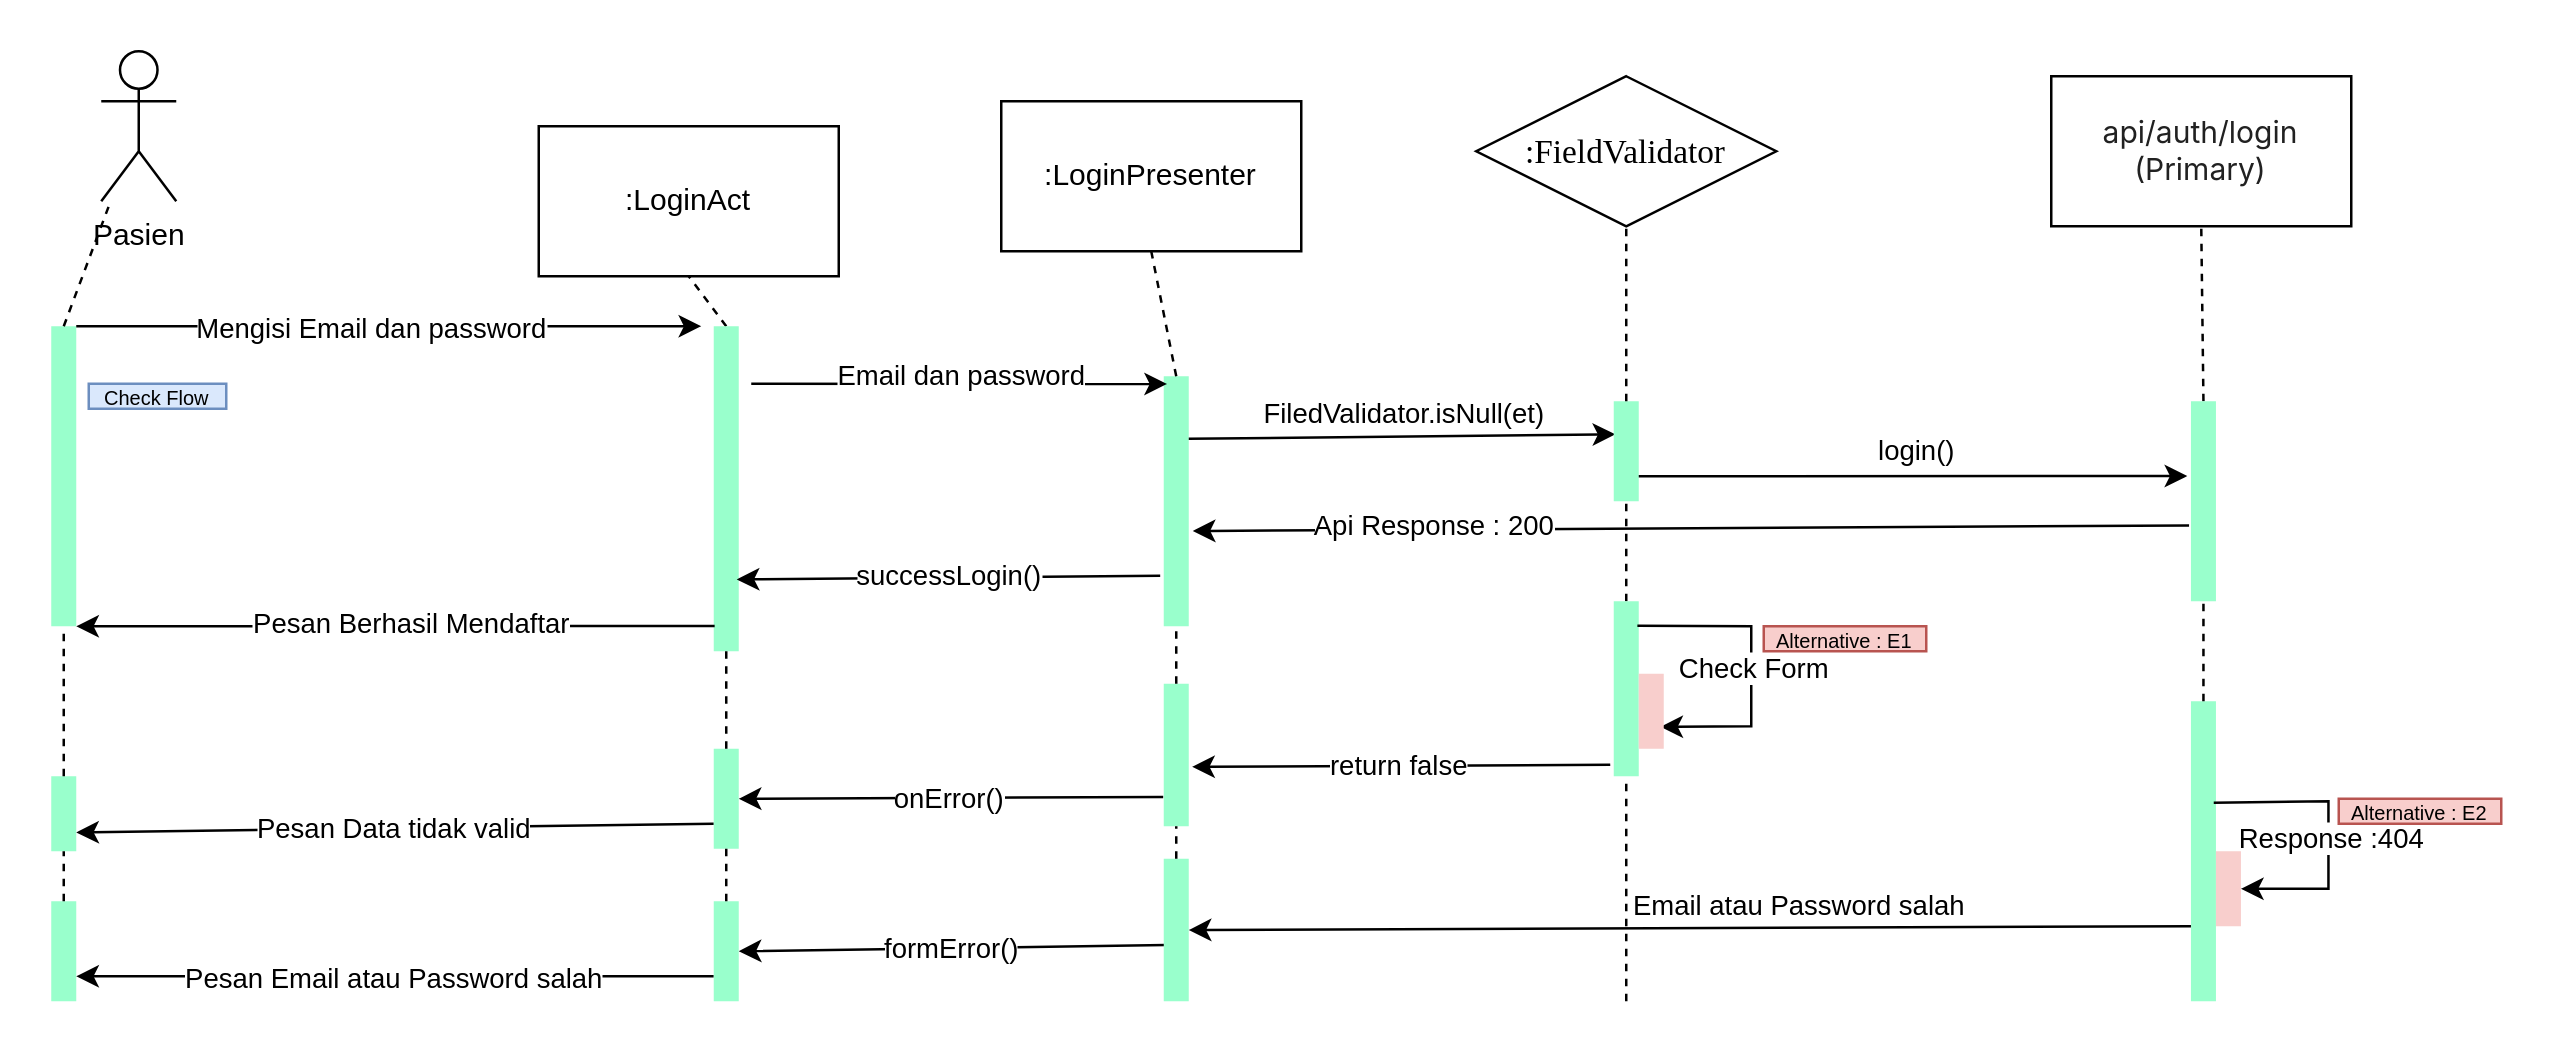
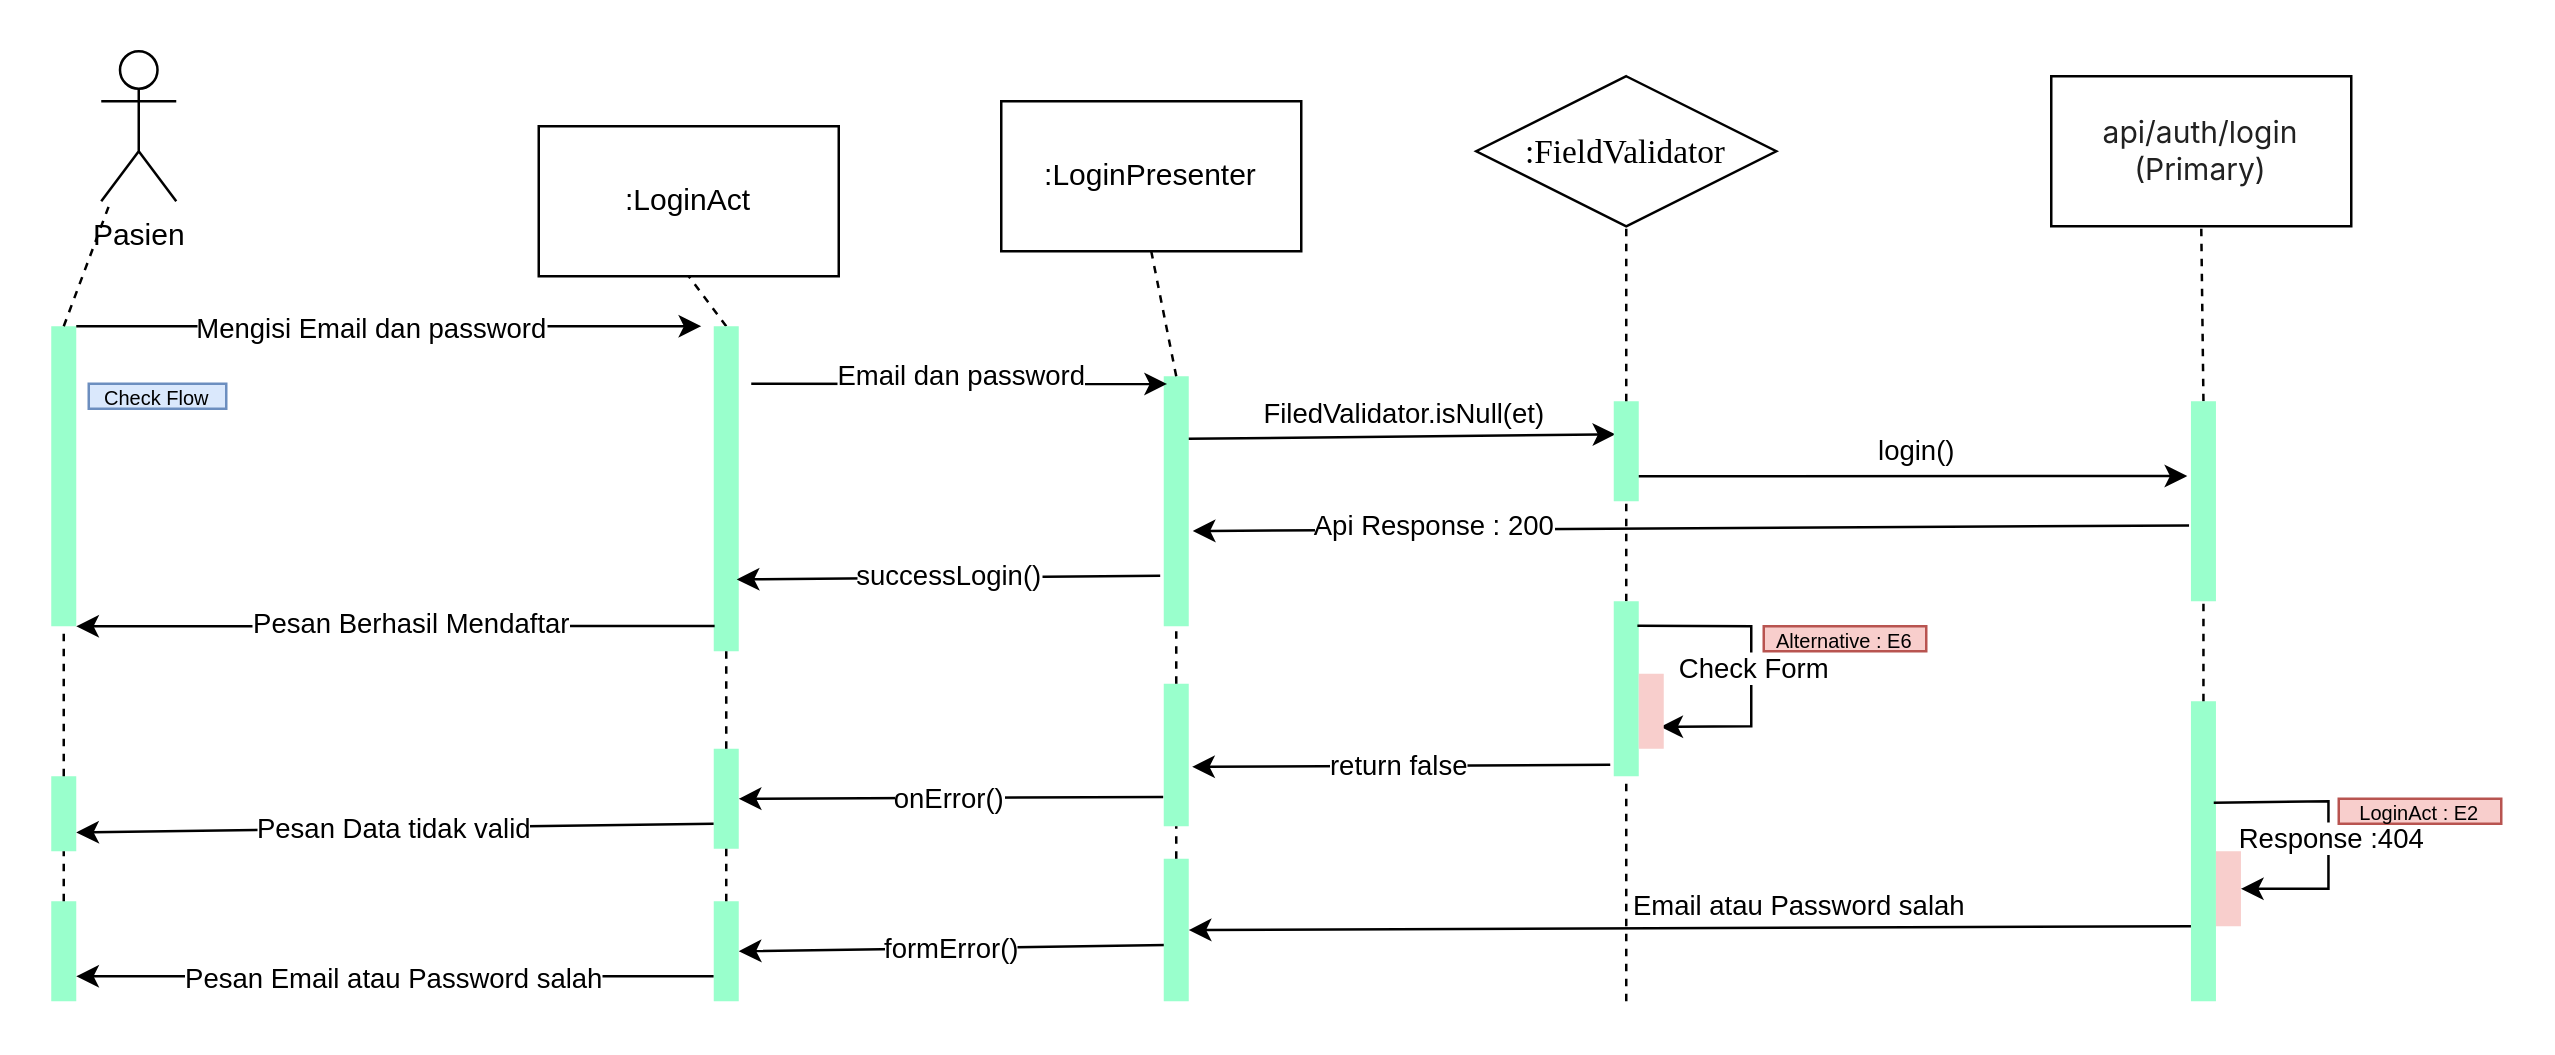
node "Alternative : E1": label "Alternative : E1" -> "Alternative : E6"
node "Alternative : E2": label "Alternative : E2" -> "LoginAct : E2"
